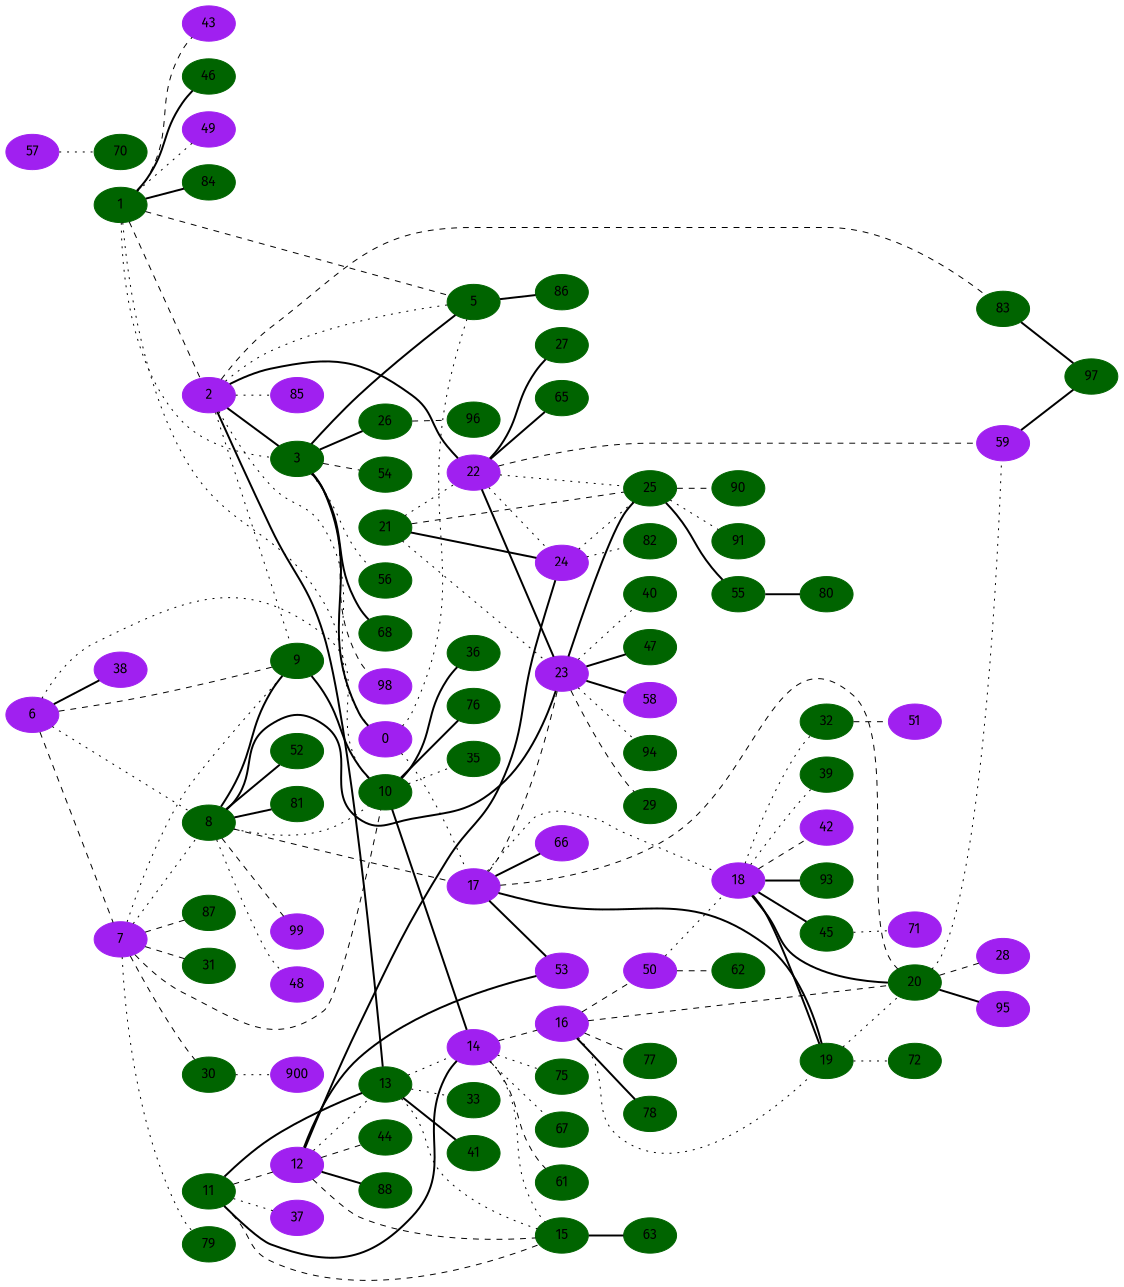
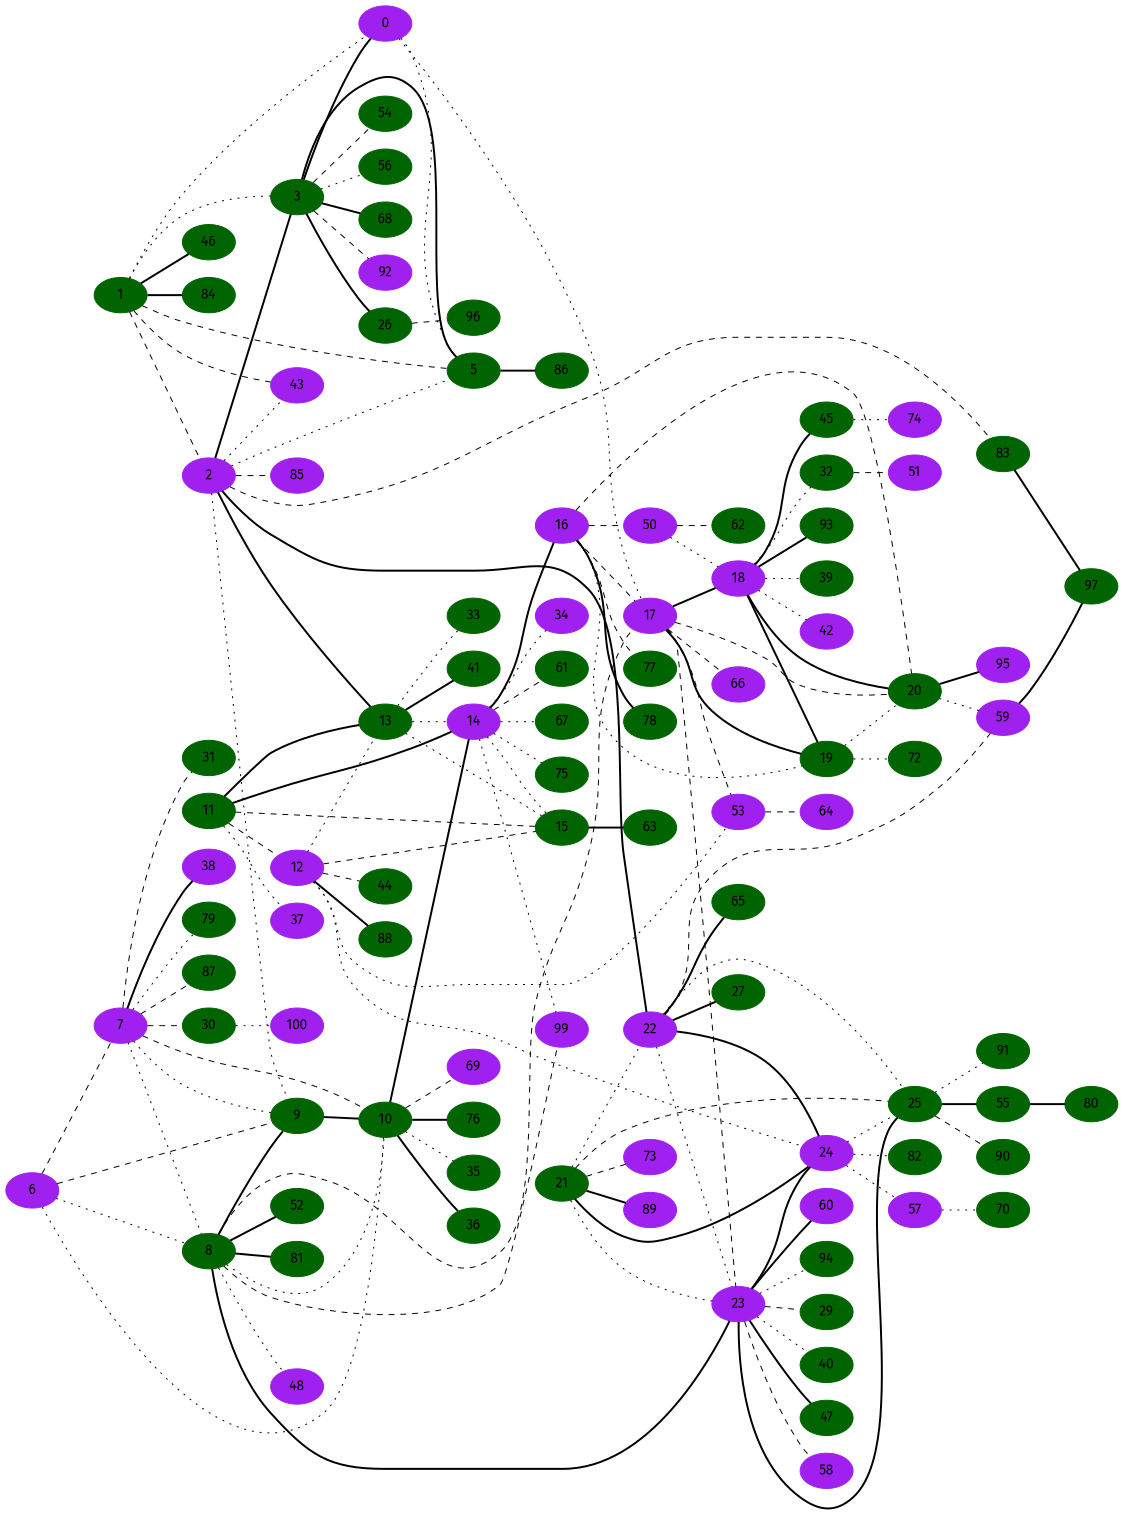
node "49": removed
edge "2" -- "85": style dotted -> dashed
edge "22" -- "24": style dotted -> bold
edge "2" -- "0": now "2" -- "43"
edge "16" -- "17": added
edge "22" -- "23": style bold -> dotted
node "34": added
node "98": label "98" -> "92"
edge "23" -- "58": style bold -> dashed
edge "38" -- "6": now "38" -- "7"
node "64": added
edge "18" -- "17": style dotted -> bold
edge "42" -- "18": style dashed -> dotted
edge "66" -- "17": style bold -> dashed
edge "24" -- "12": style bold -> dotted
edge "14" -- "99": added
edge "17" -- "53": style bold -> dashed
node "71": label "71" -> "74"
node "28": removed
edge "53" -- "12": style bold -> dotted
edge "16" -- "14": style dashed -> bold
node "69": added
node "900": label "900" -> "100"
node "73": added
edge "24" -- "57": added
node "60": added
node "89": added
edge "24" -- "23": added
